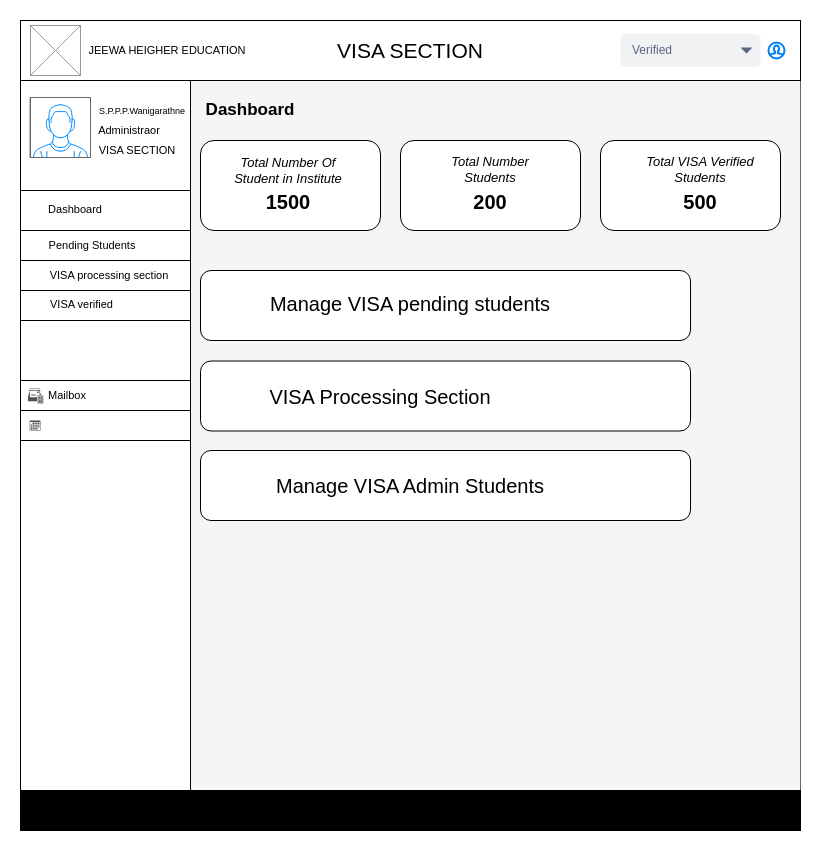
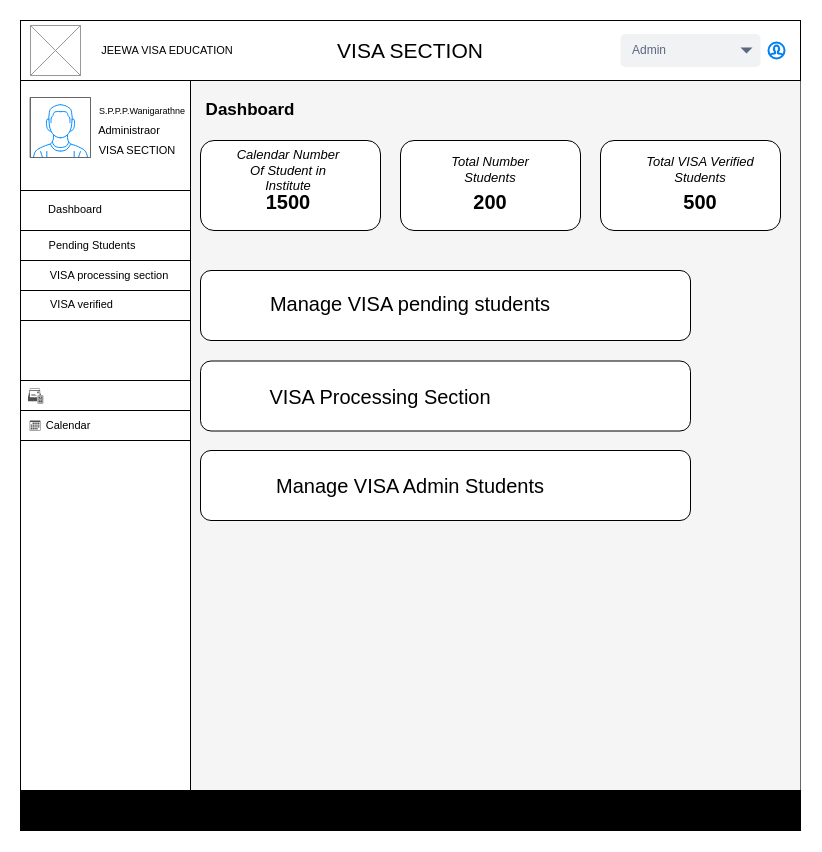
node "JEEWA HEIGHER EDUCATION": label "JEEWA HEIGHER EDUCATION" -> "JEEWA VISA EDUCATION"
node "Verified": label "Verified" -> "Admin"
node "Total Number Of Student in Institute": label "Total Number Of Student in Institute" -> "Calendar Number Of Student in Institute"
node "Mailbox": removed
node "Calendar": added
